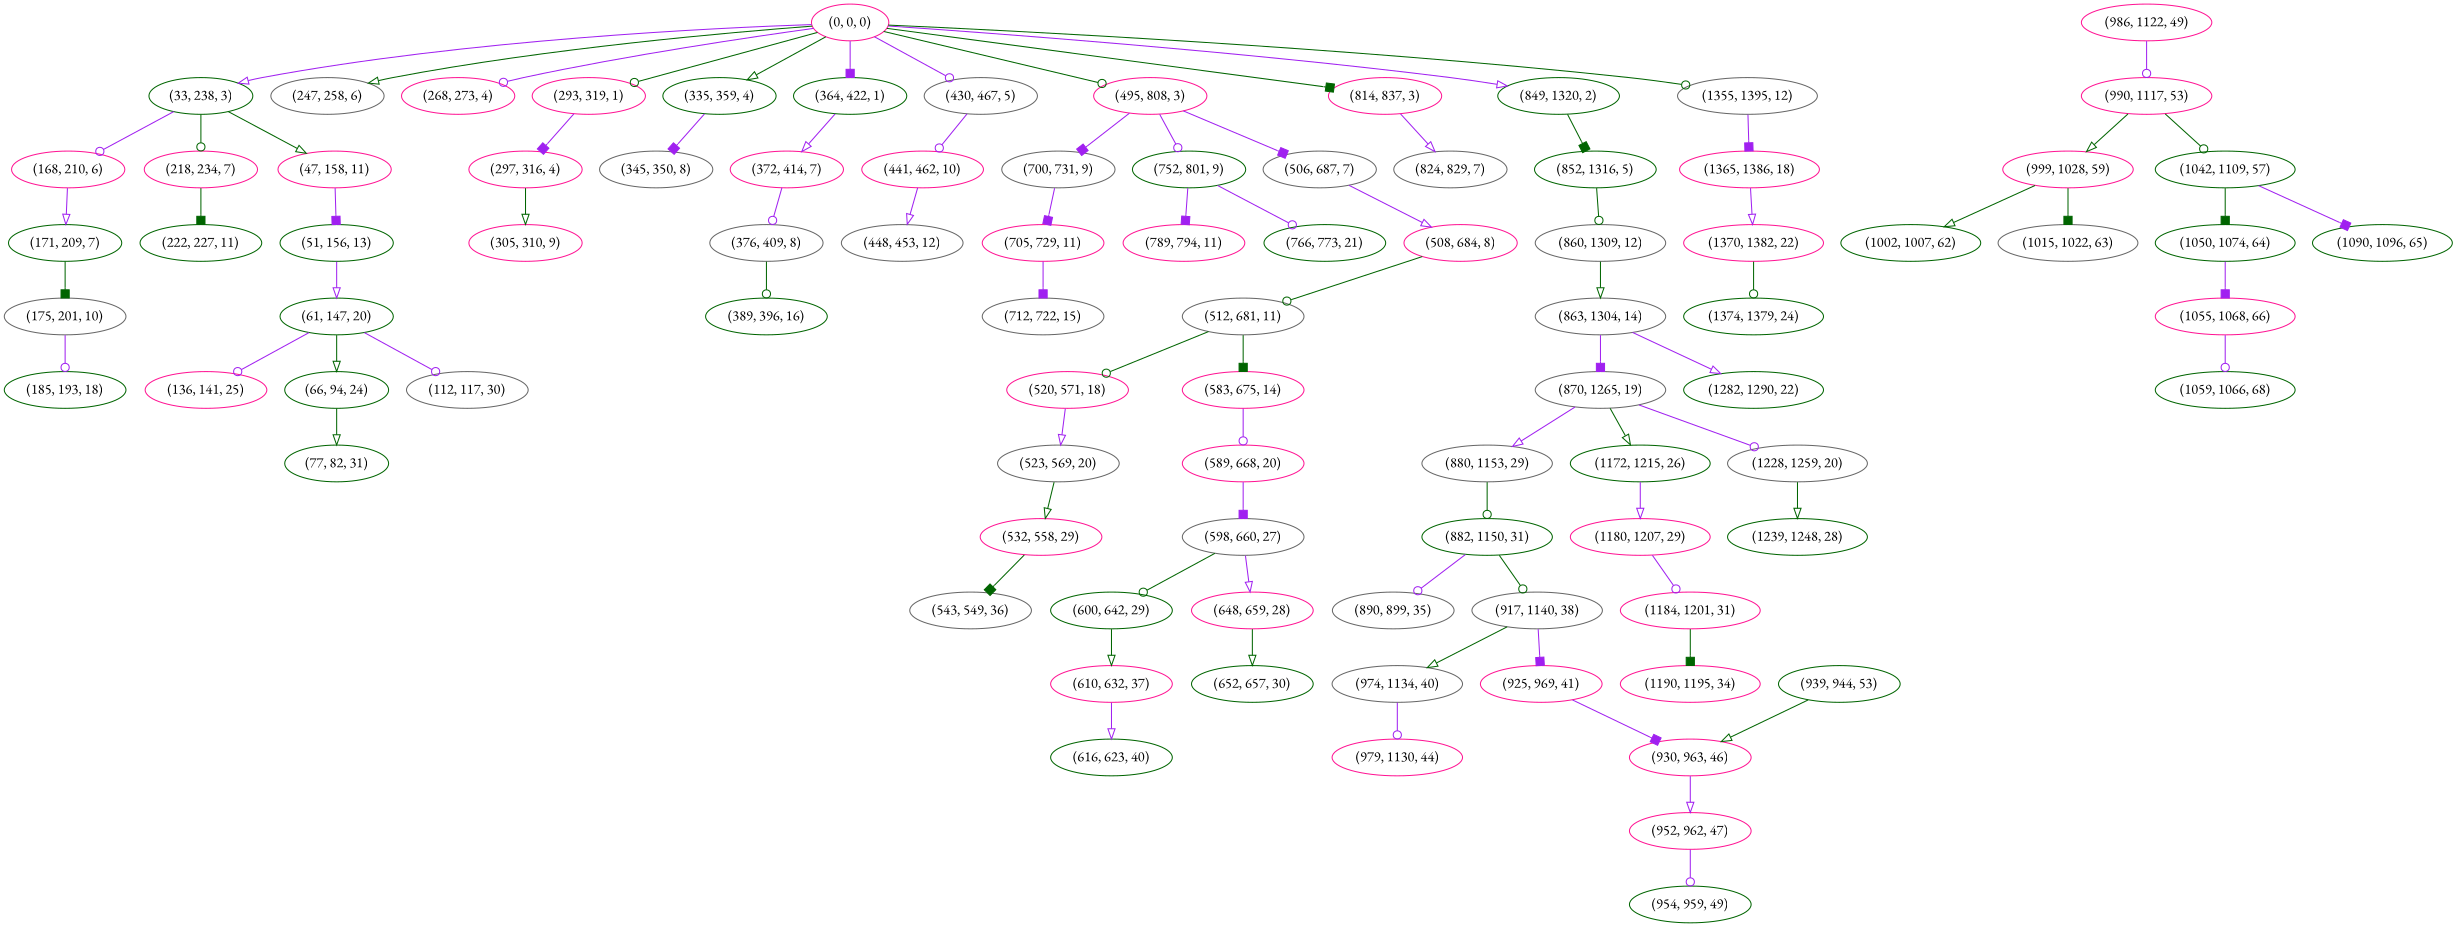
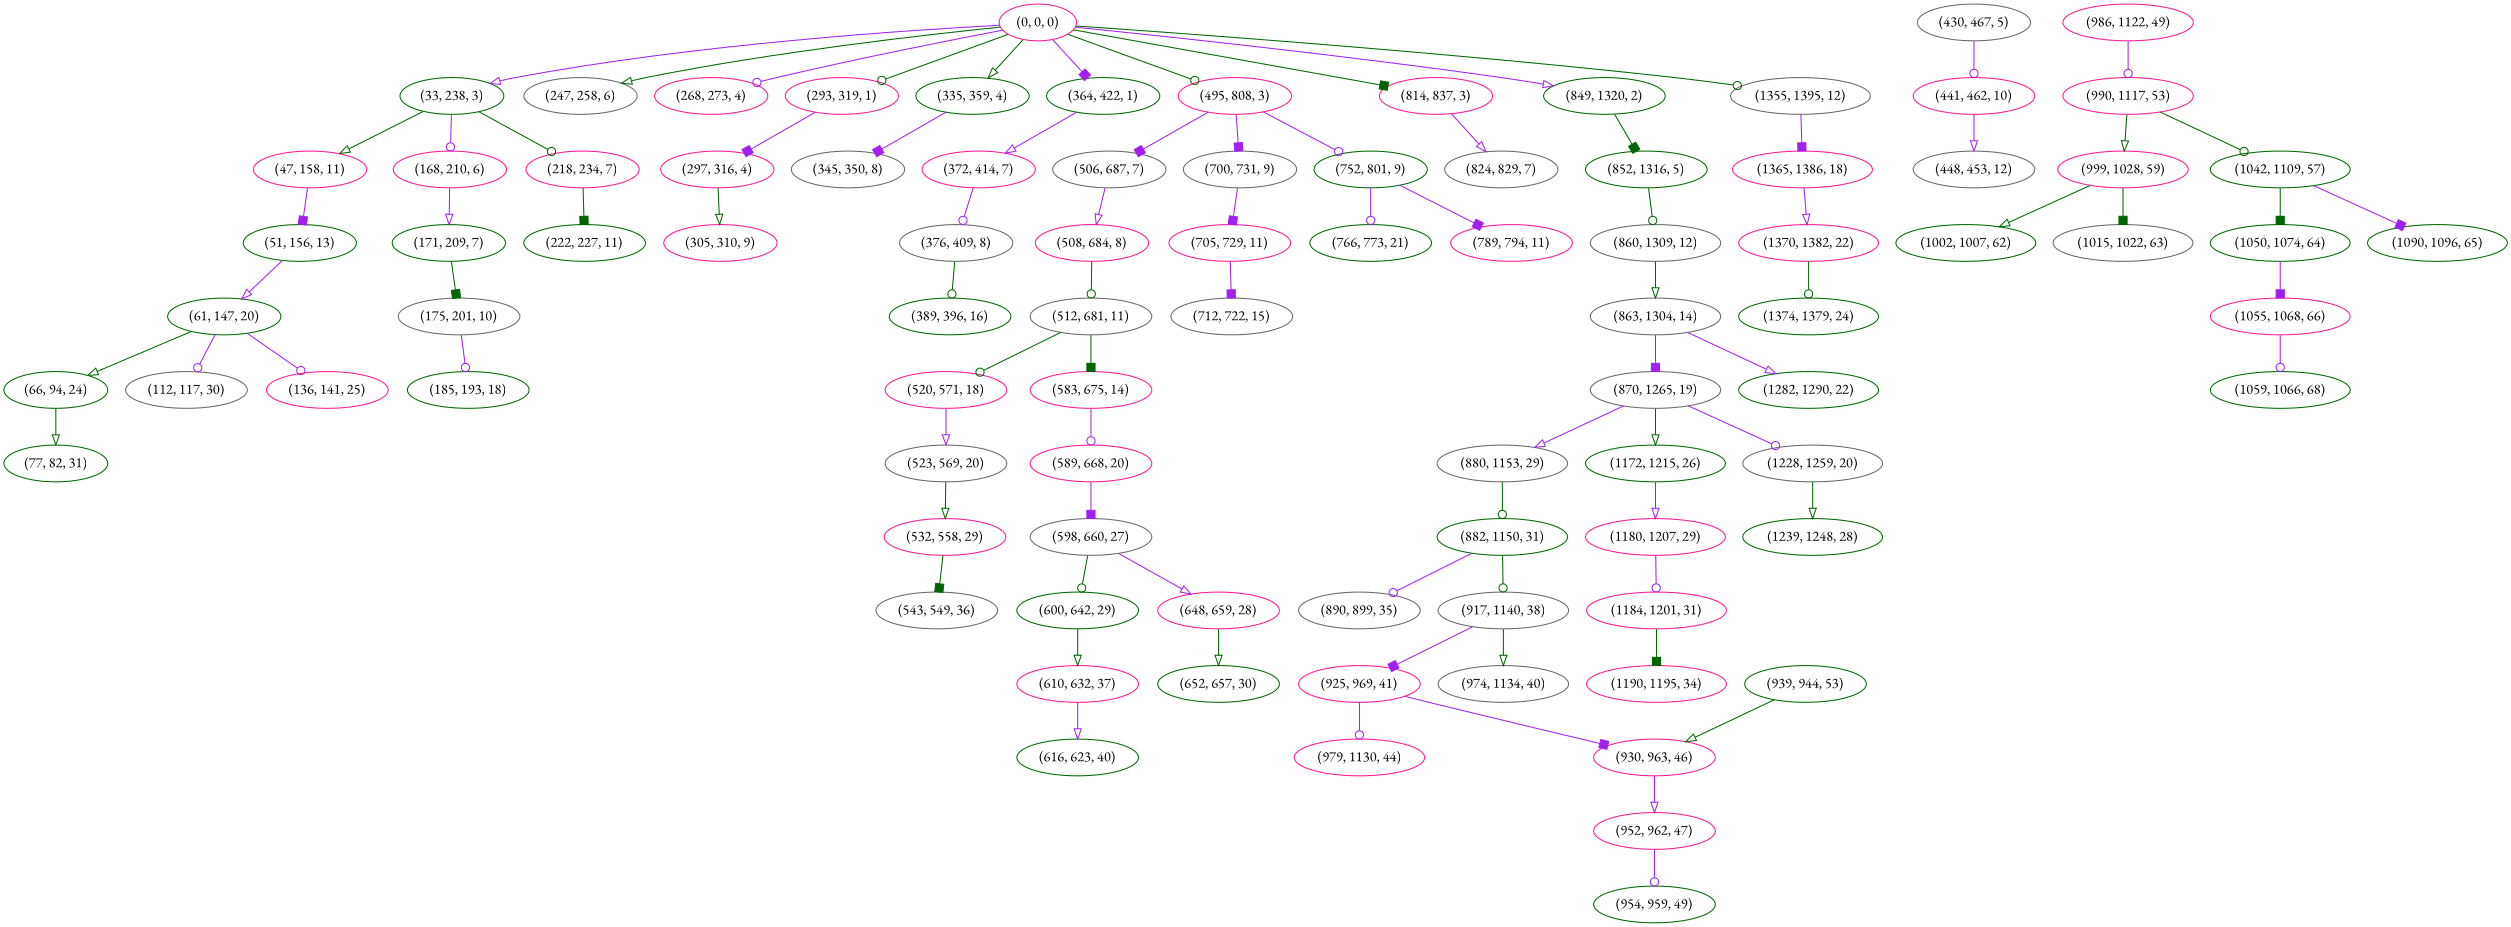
edge "(0, 0, 0)" -> "(430, 467, 5)": removed
edge "(974, 1134, 40)" -> "(979, 1130, 44)": now "(925, 969, 41)" -> "(979, 1130, 44)"
